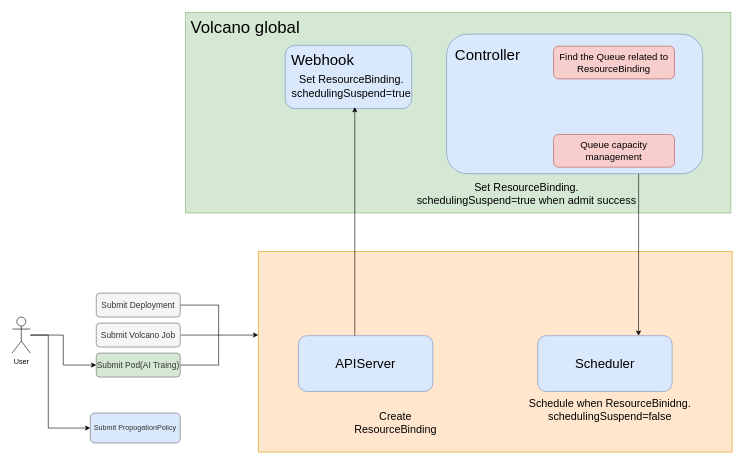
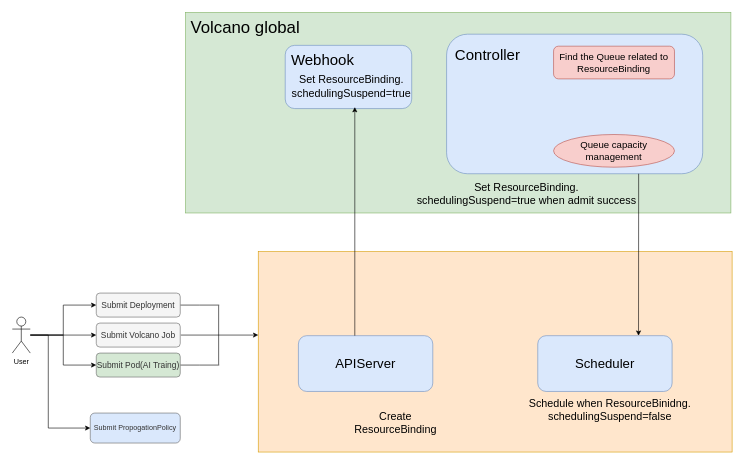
node "Queue capacity management": shape rounded rectangle -> ellipse
edge "User" -> "Submit Deployment": added
edge "User" -> "Submit Volcano Job": added
